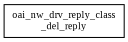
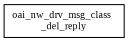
node "oai_nw_drv_reply_class _del_reply": label "oai_nw_drv_reply_class _del_reply" -> "oai_nw_drv_msg_class _del_reply"
